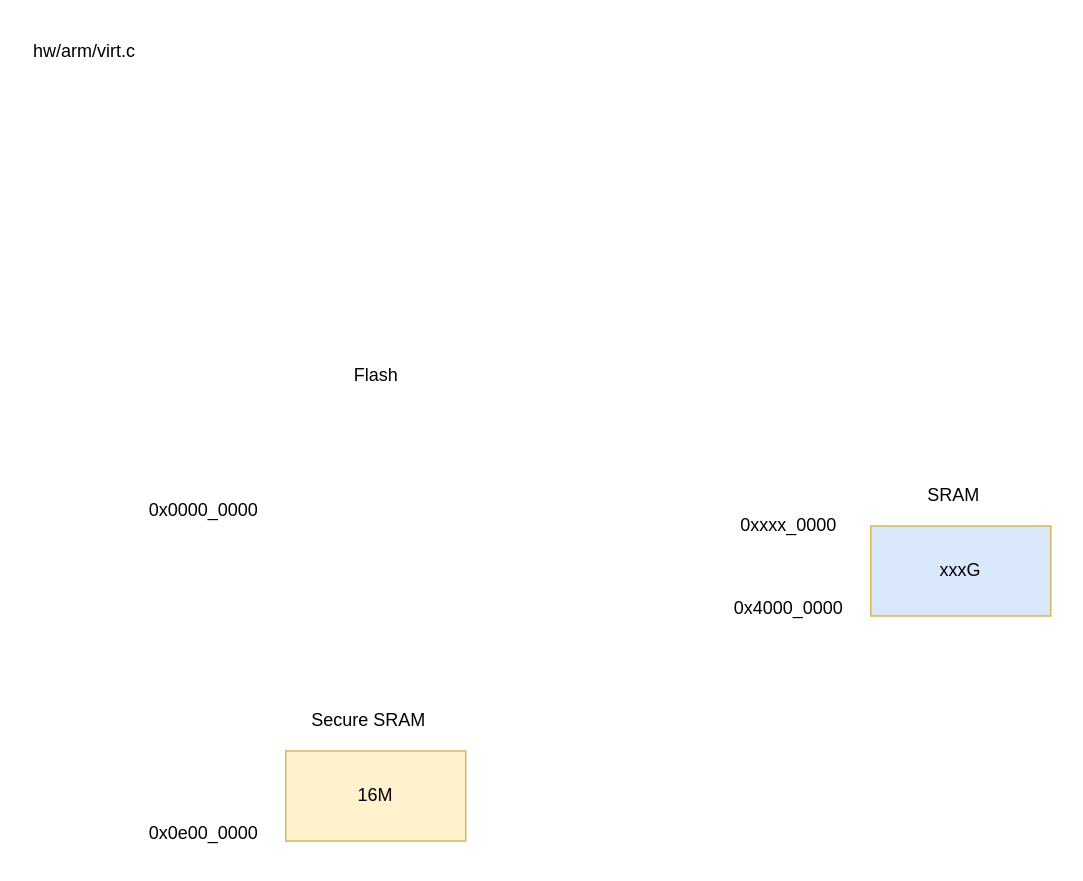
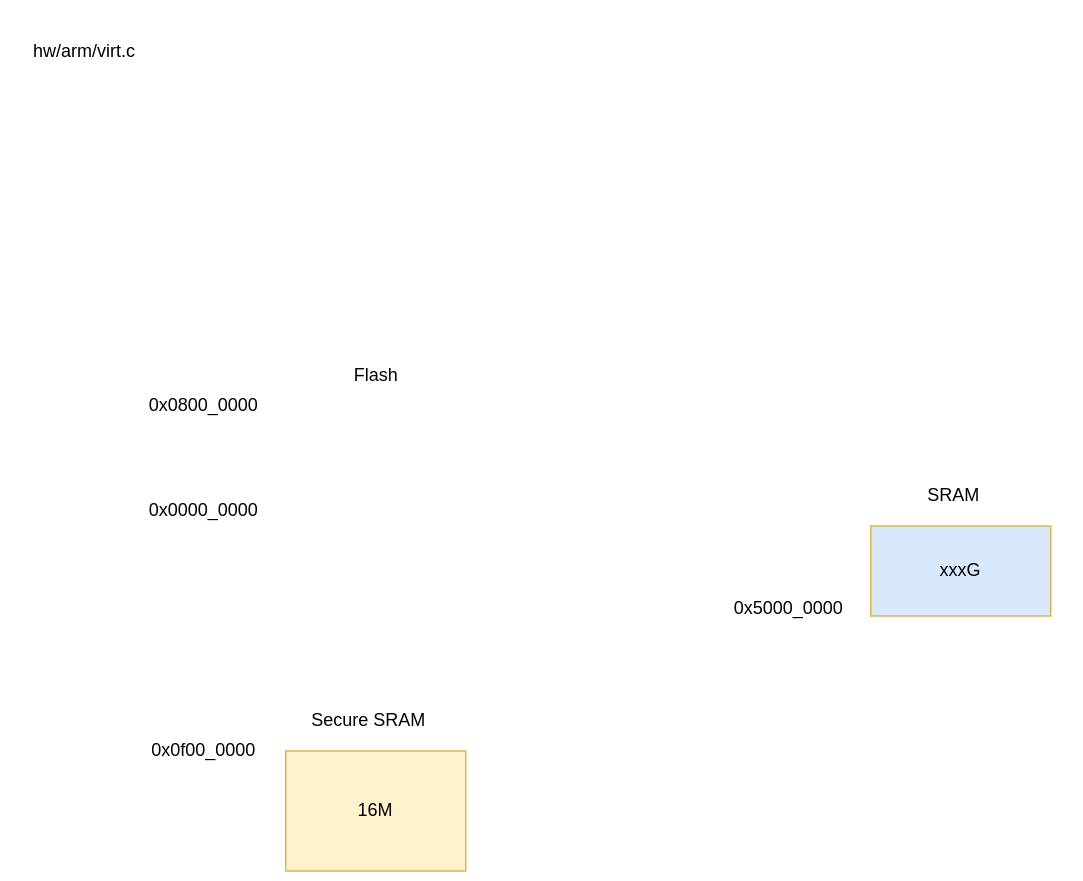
node "0x0800_0000": added
node "0xxxx_0000": removed
node "0x4000_0000": label "0x4000_0000" -> "0x5000_0000"
node "0x0f00_0000": added
node "16M": size 180x90 -> 180x120
node "0x0e00_0000": removed
